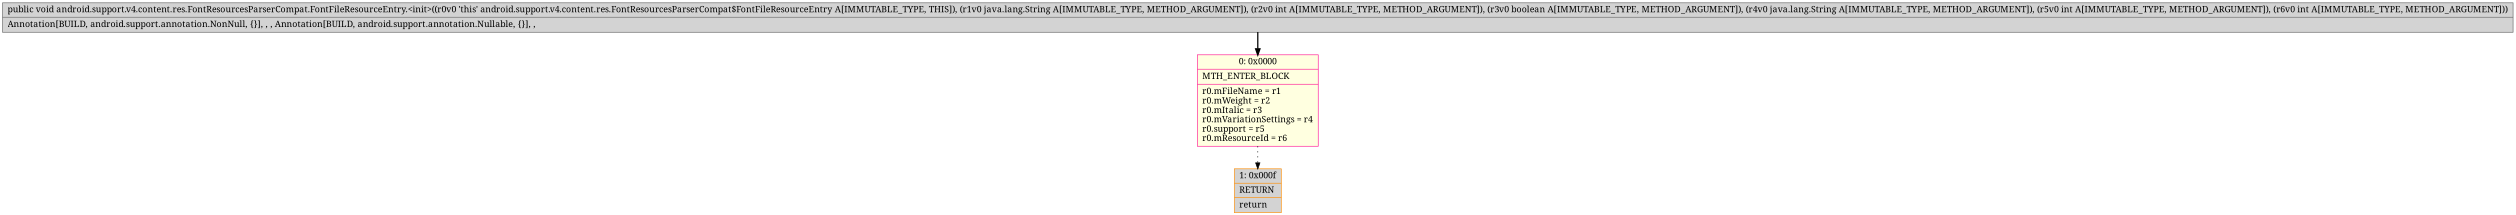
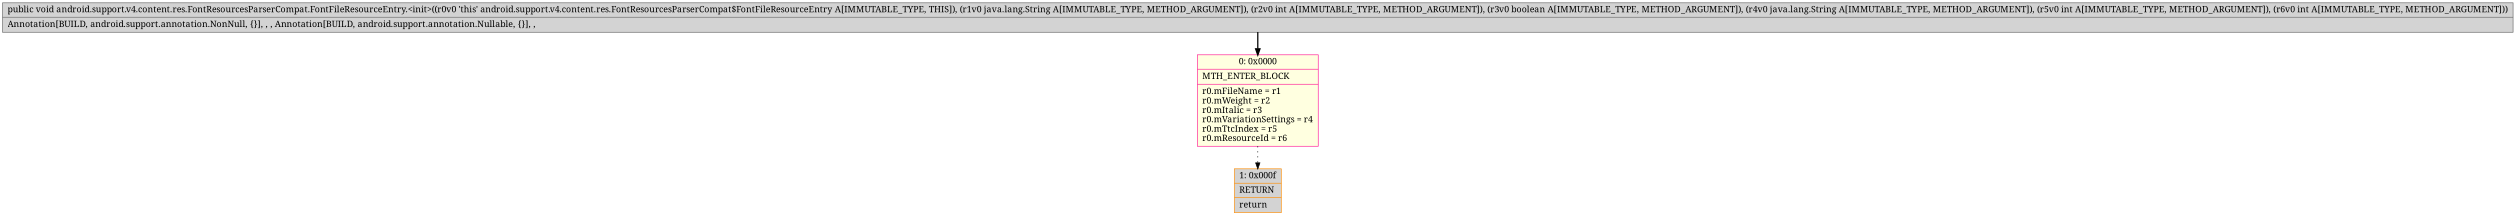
node "0: 0x0000": text "r0.support = r5" -> "r0.mTtcIndex = r5"
